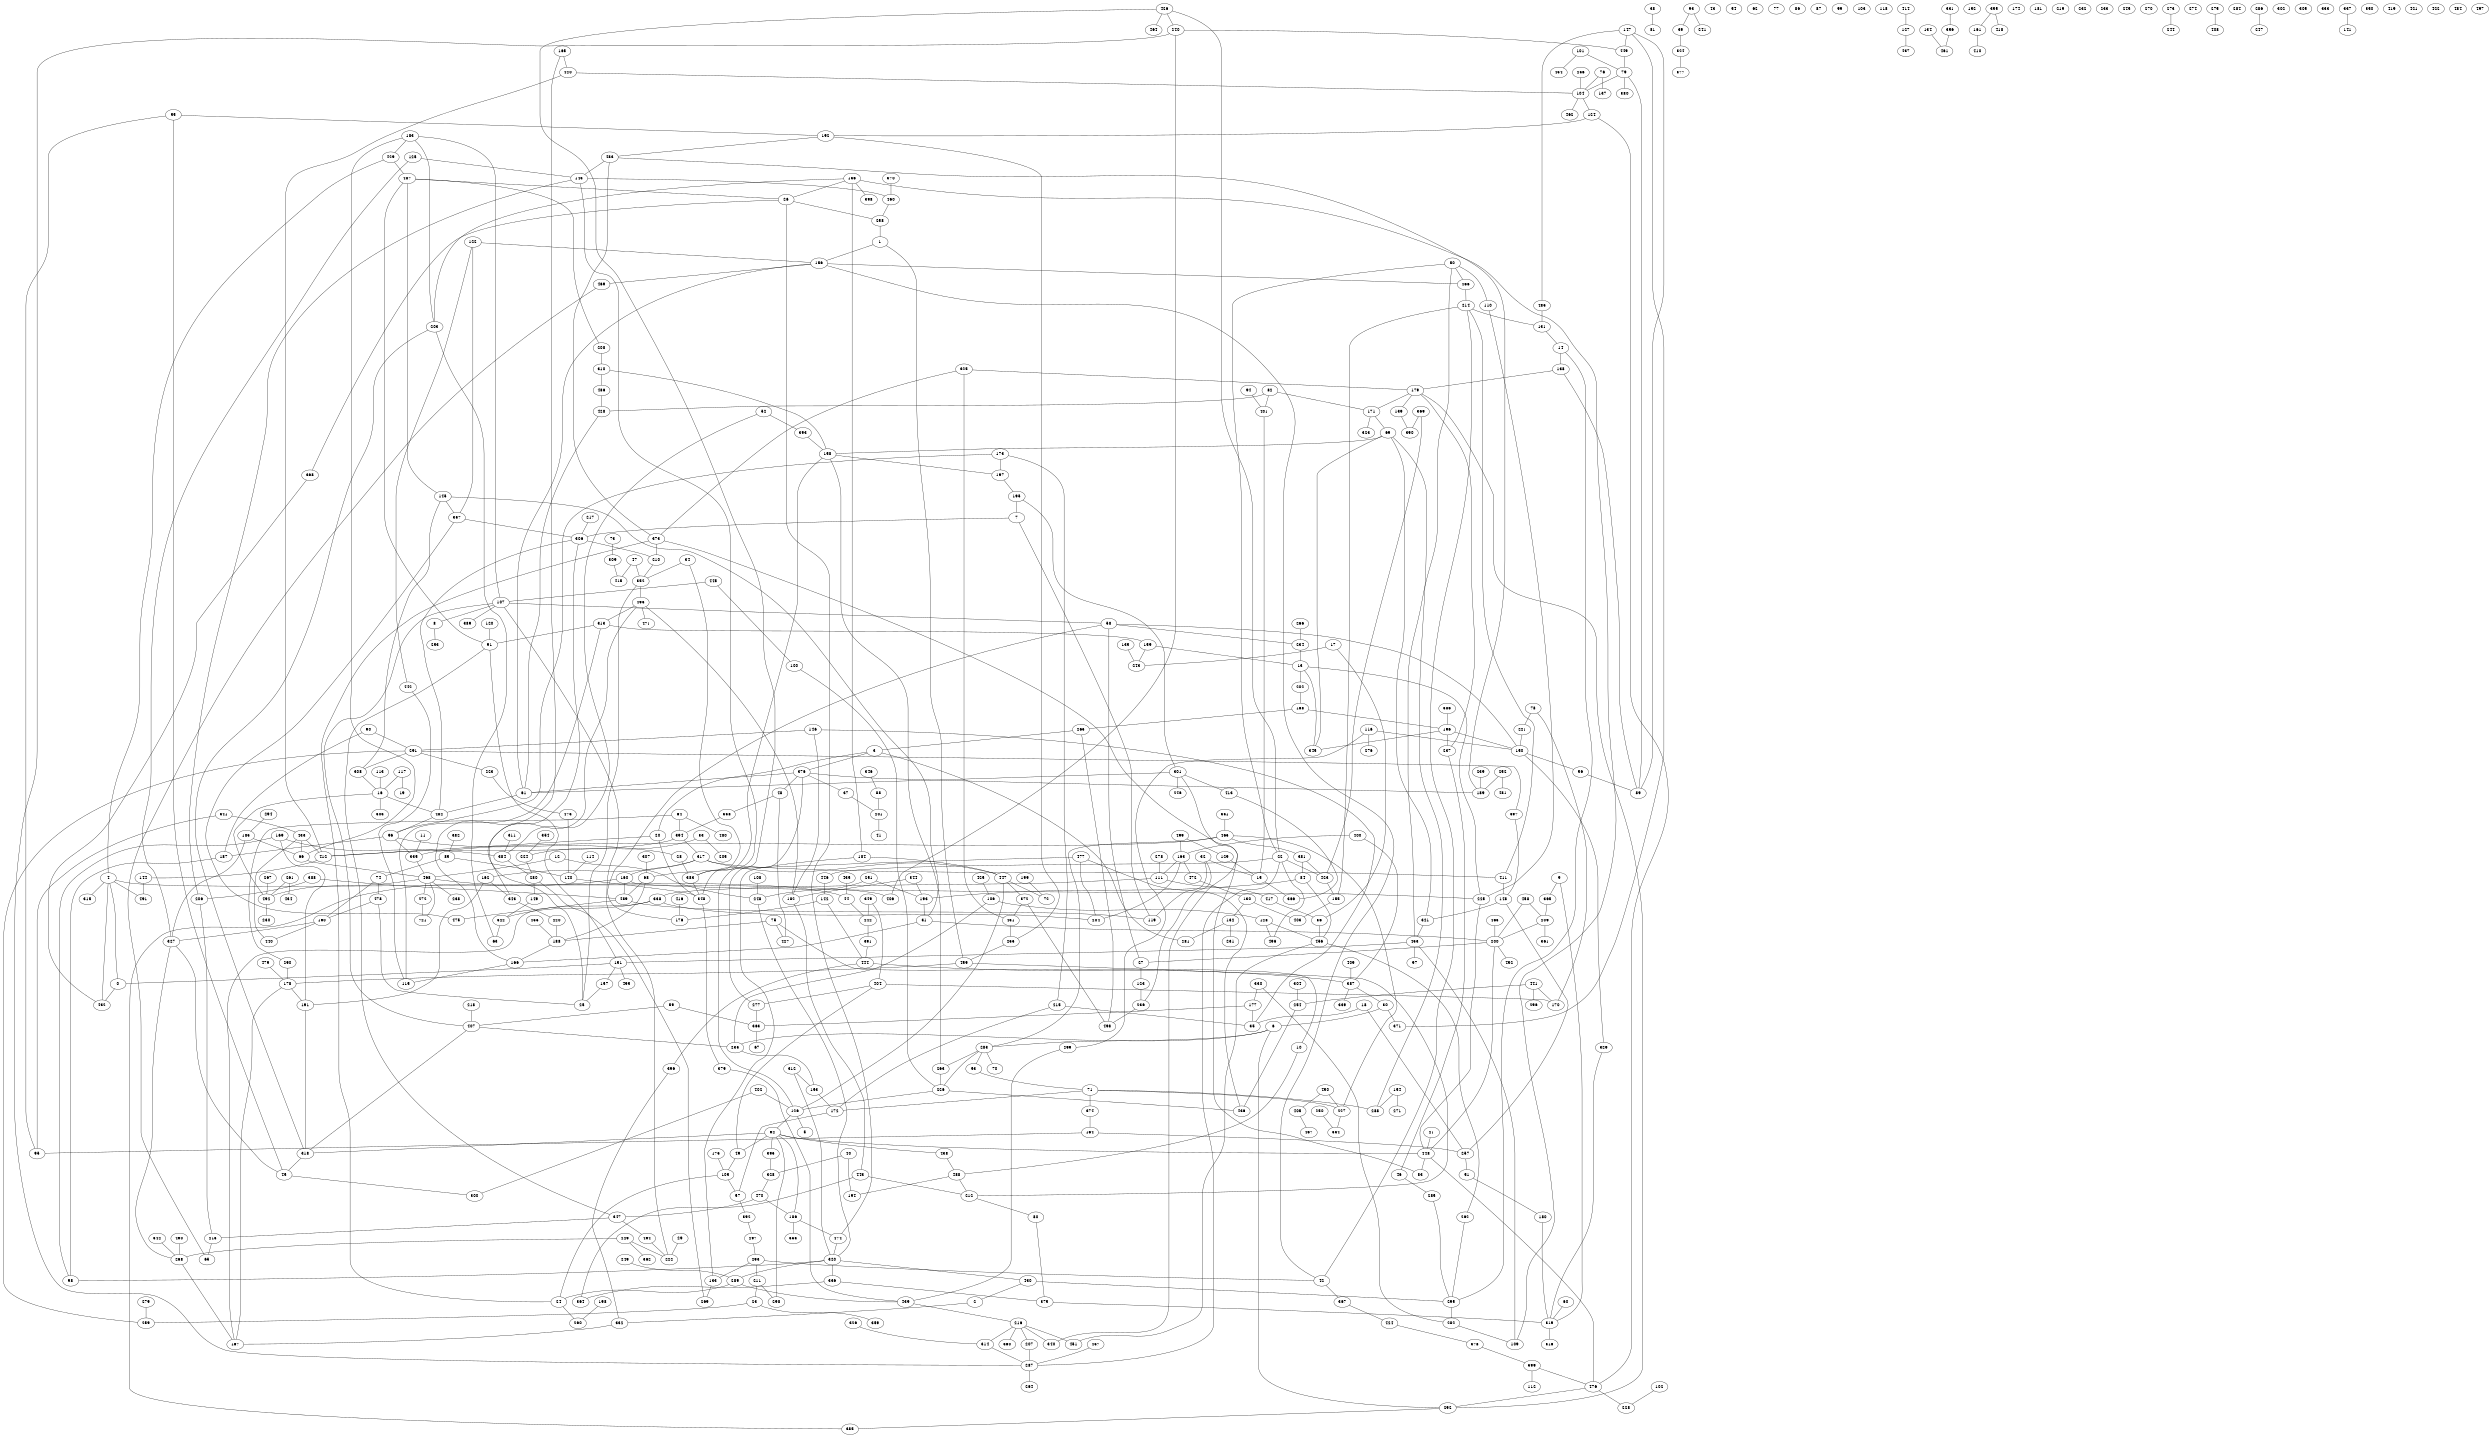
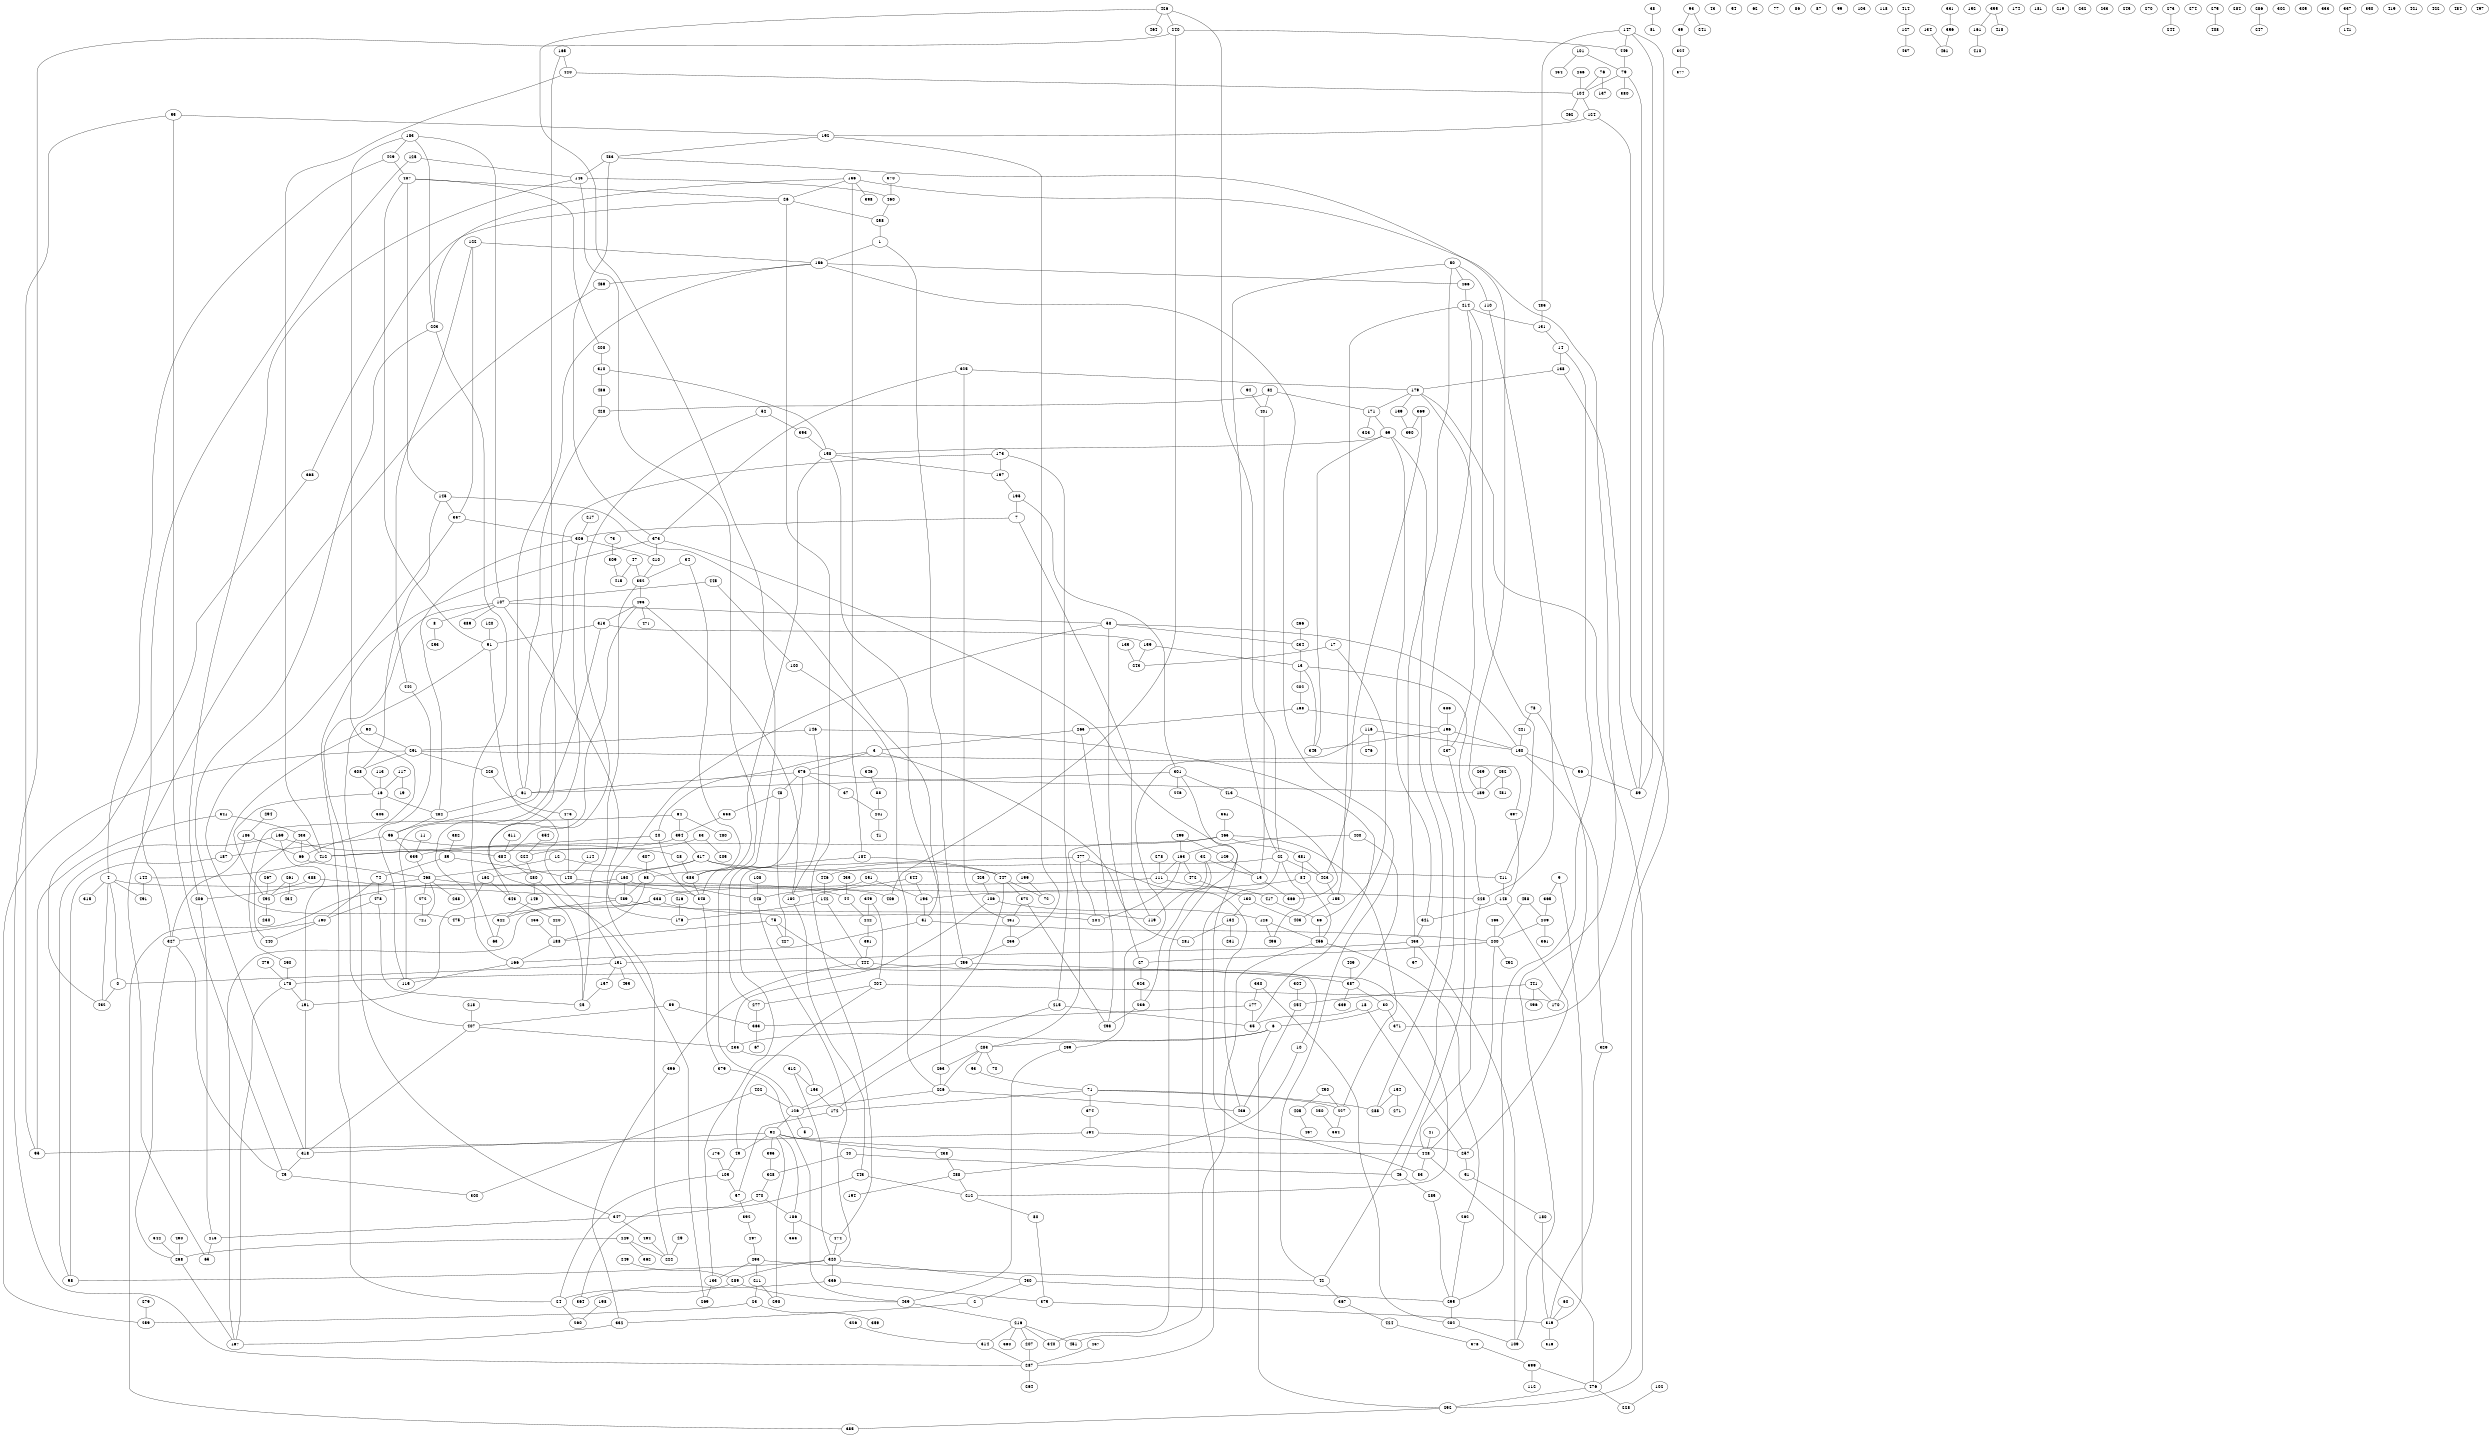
node "123": label "123" -> "523"
edge "40" -- "194": now "40" -- "46"
